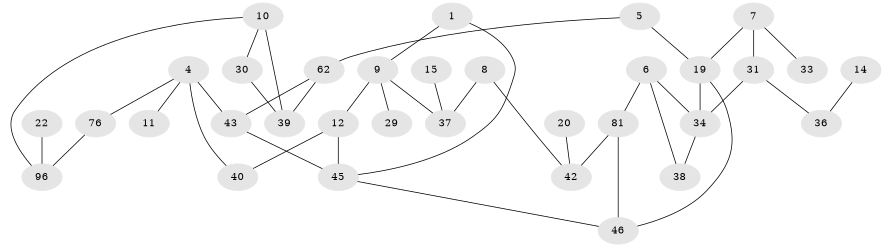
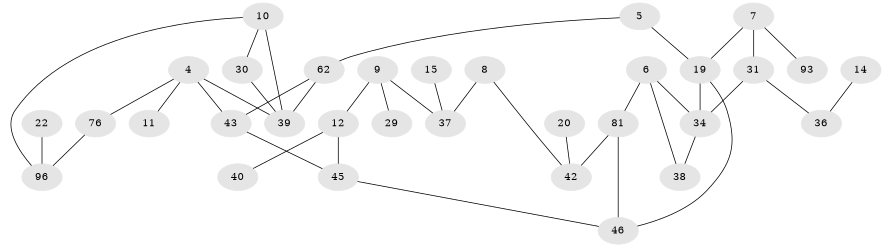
node "1": removed
node "33": label "33" -> "93"
edge "4" -- "40": now "4" -- "39"
